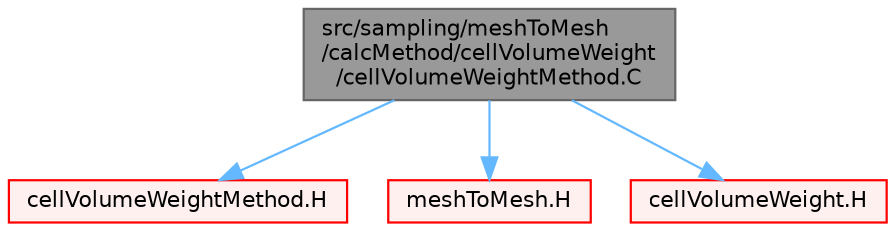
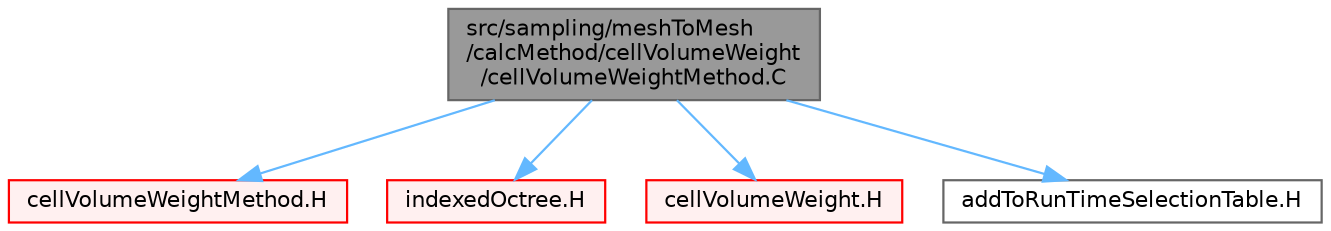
node "meshToMesh.H": label "meshToMesh.H" -> "indexedOctree.H"
node "addToRunTimeSelectionTable.H": added
